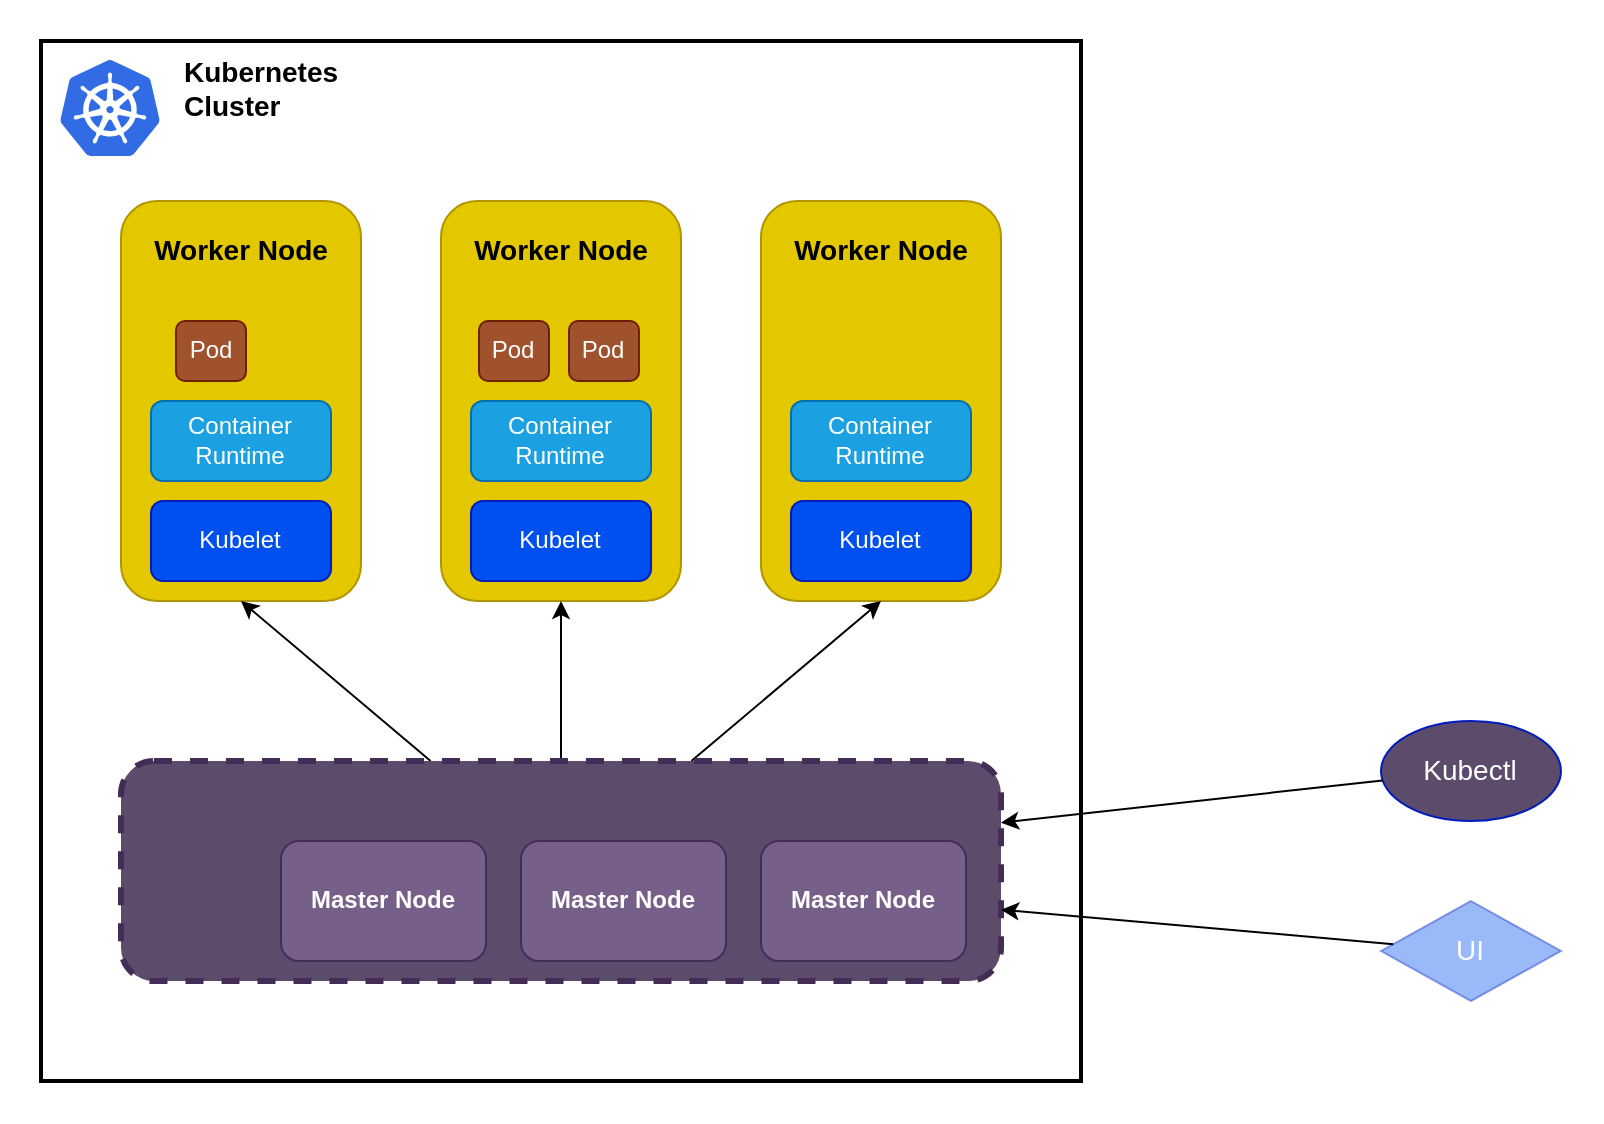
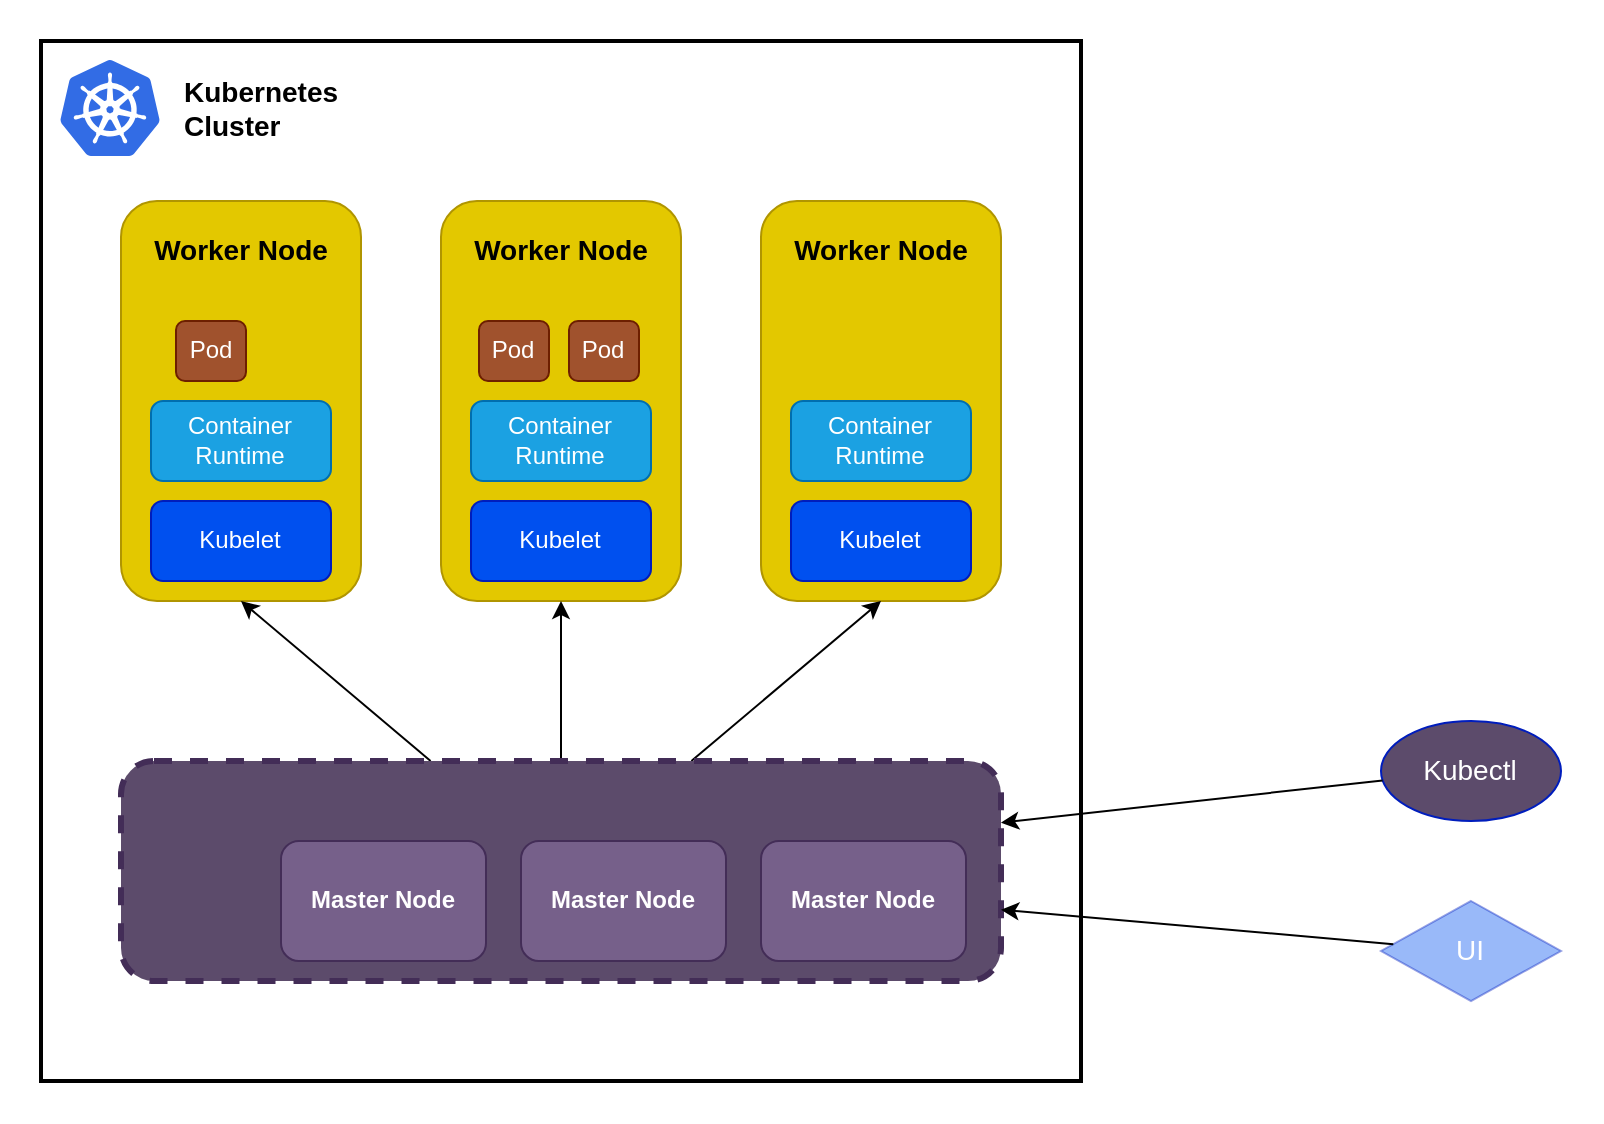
node "KubernetesCluster": moved (271, 89) -> (271, 109)
